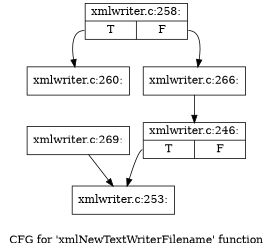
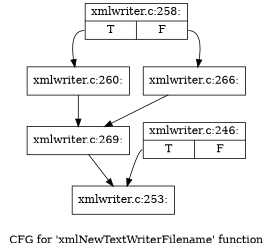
edge "xmlwriter.c:266:" -> "xmlwriter.c:246:": now "xmlwriter.c:266:" -> "xmlwriter.c:269:"
edge "xmlwriter.c:260:" -> "xmlwriter.c:269:": added
